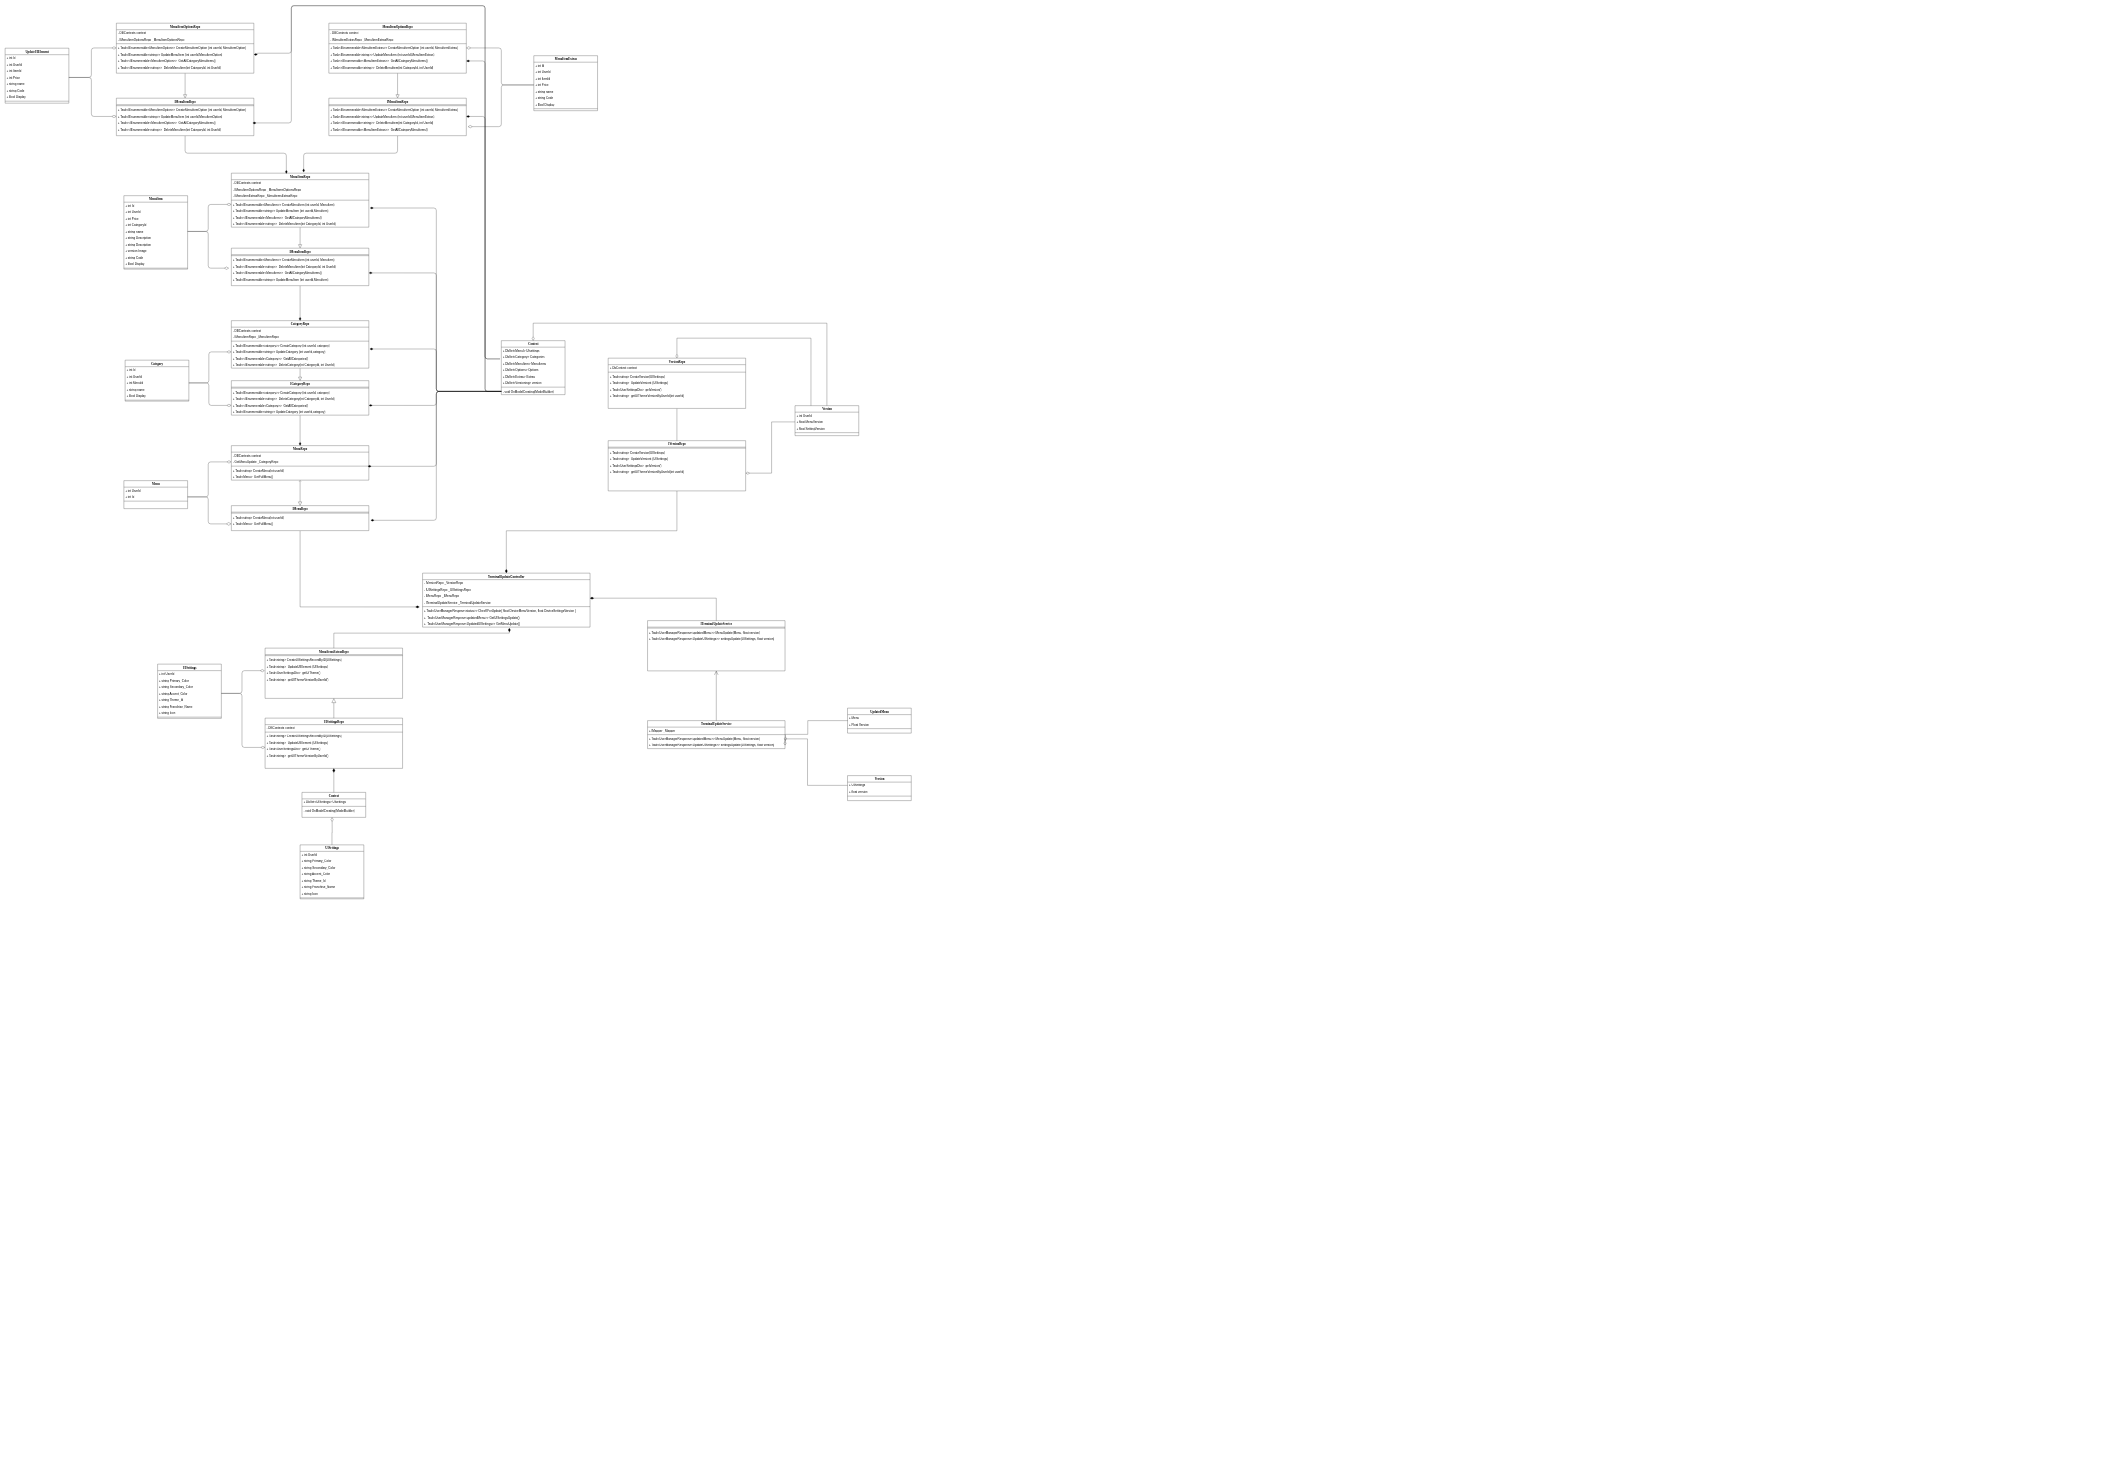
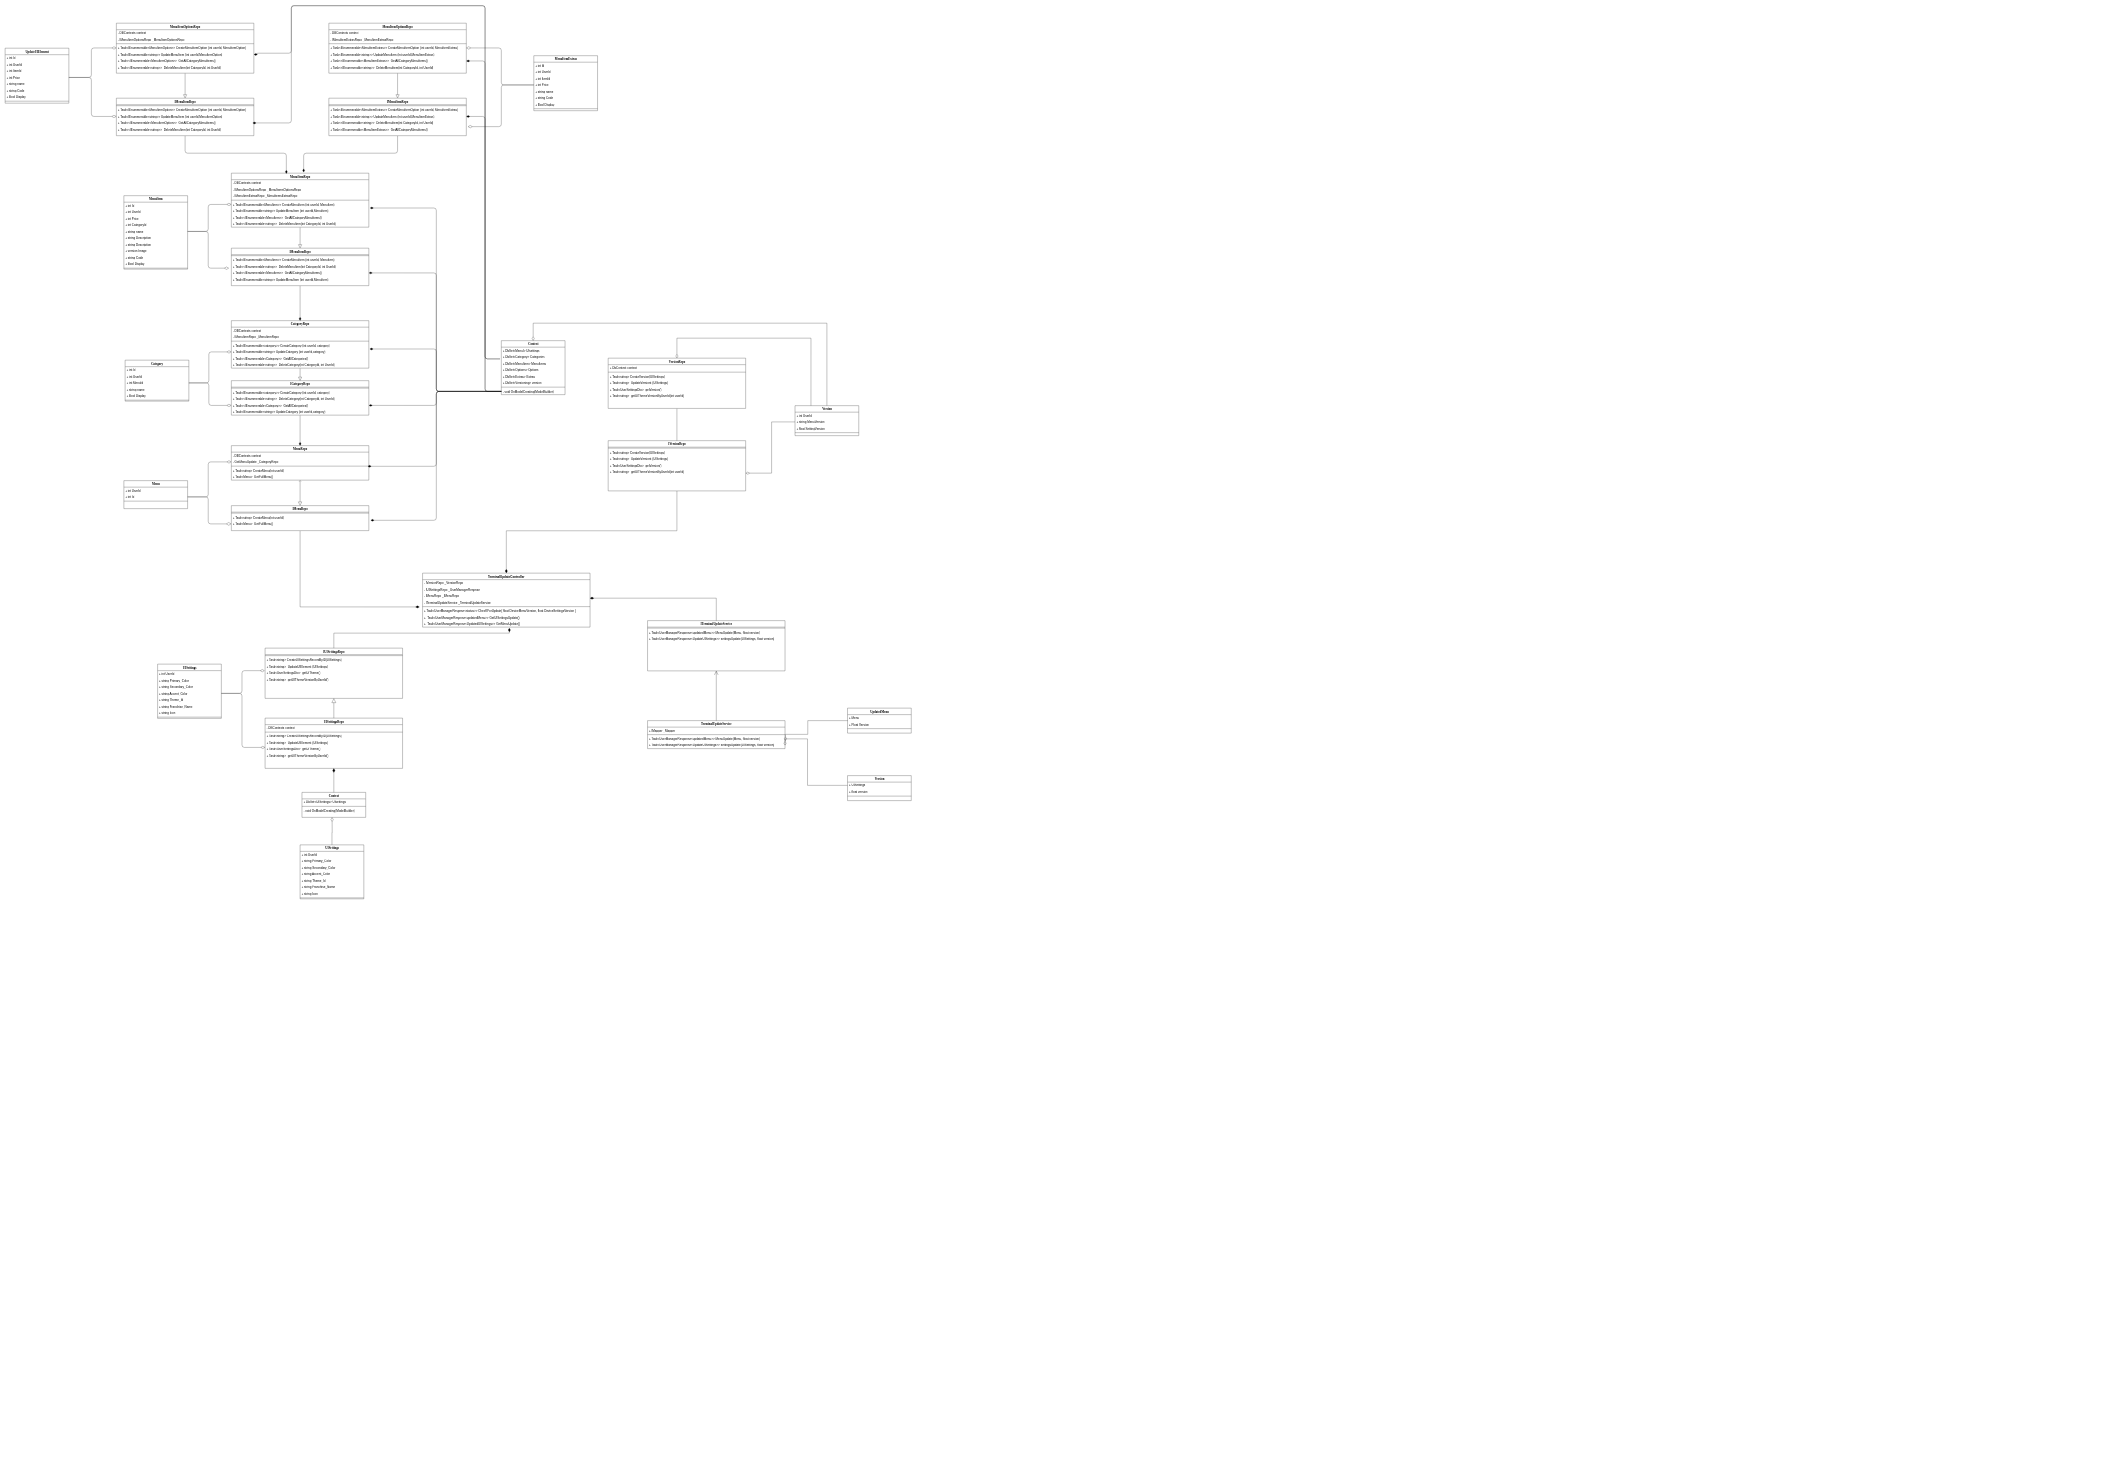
node "+ float MenuVersion": label "+ float MenuVersion" -> "+ string MenuVersion"
node "- IUISettingsRepo _UISettingsRepo": label "- IUISettingsRepo _UISettingsRepo" -> "- IUISettingsRepo _UserManagerRespnse"
node "MenuItemsExtrasRepo": label "MenuItemsExtrasRepo" -> "IUISettingsRepo"
